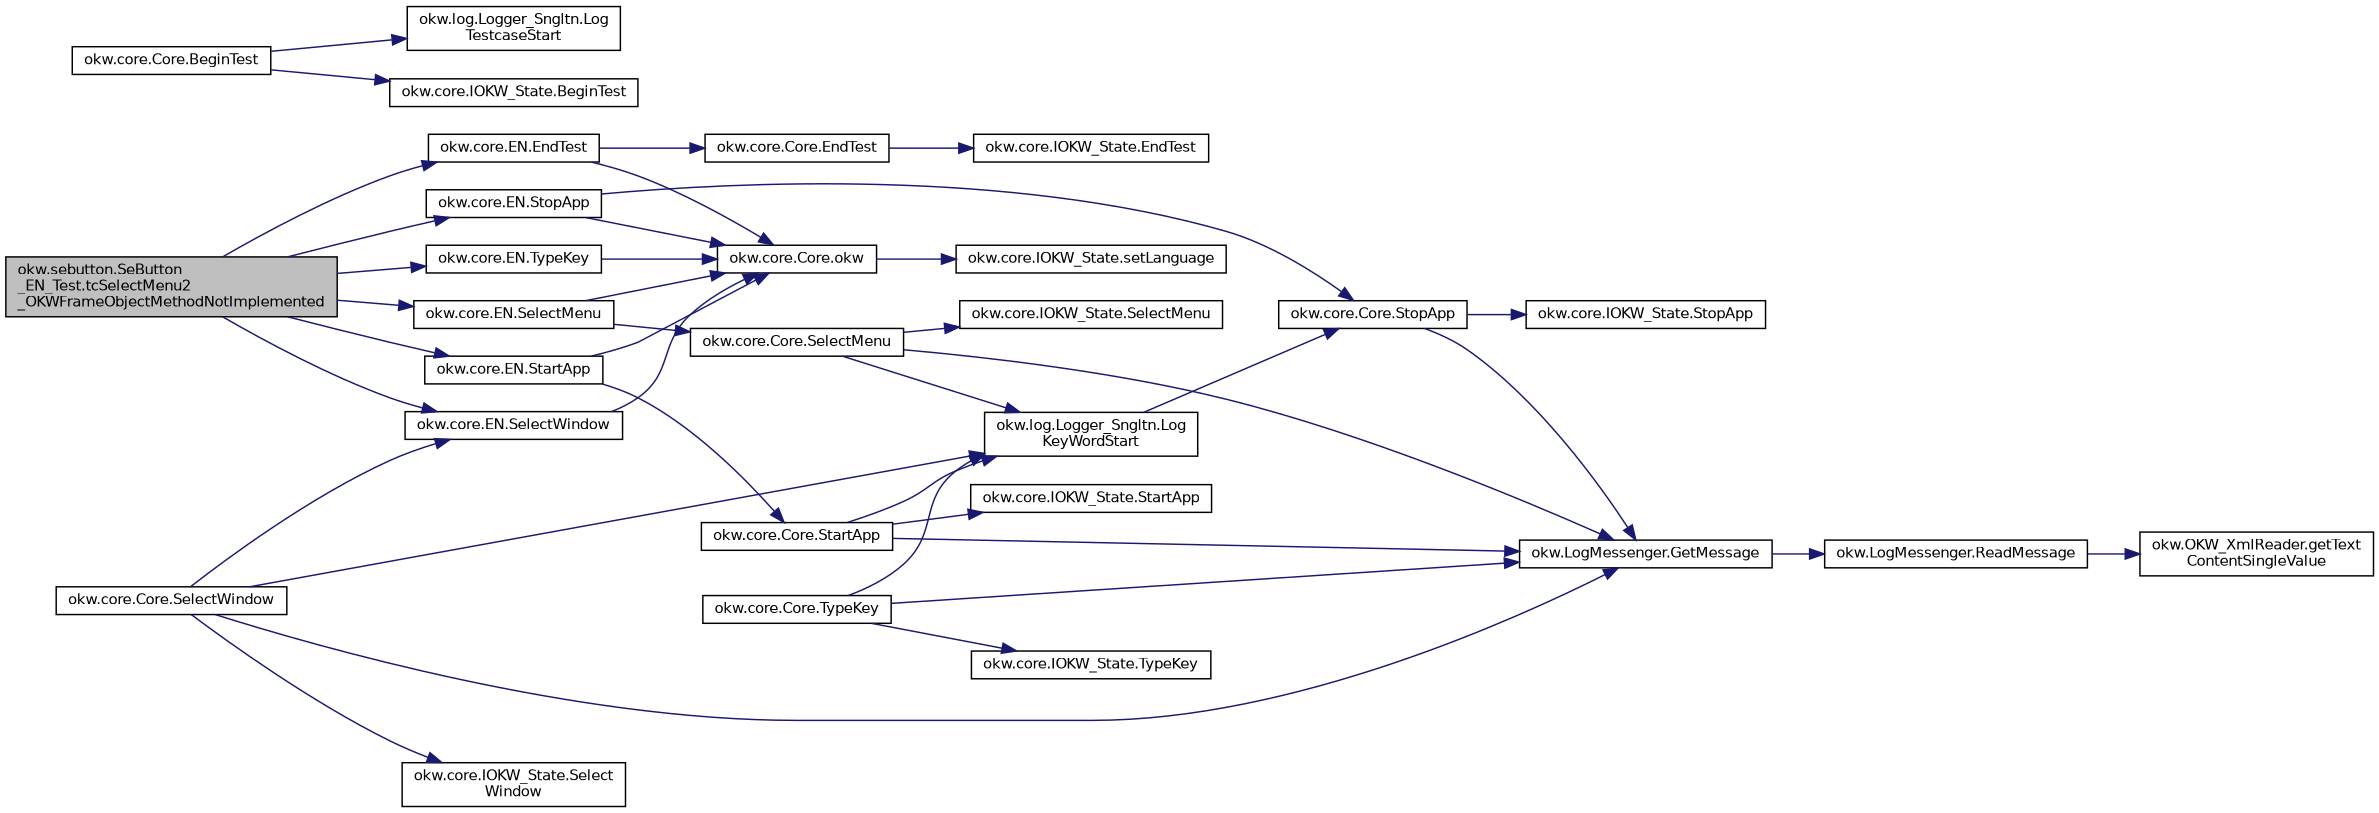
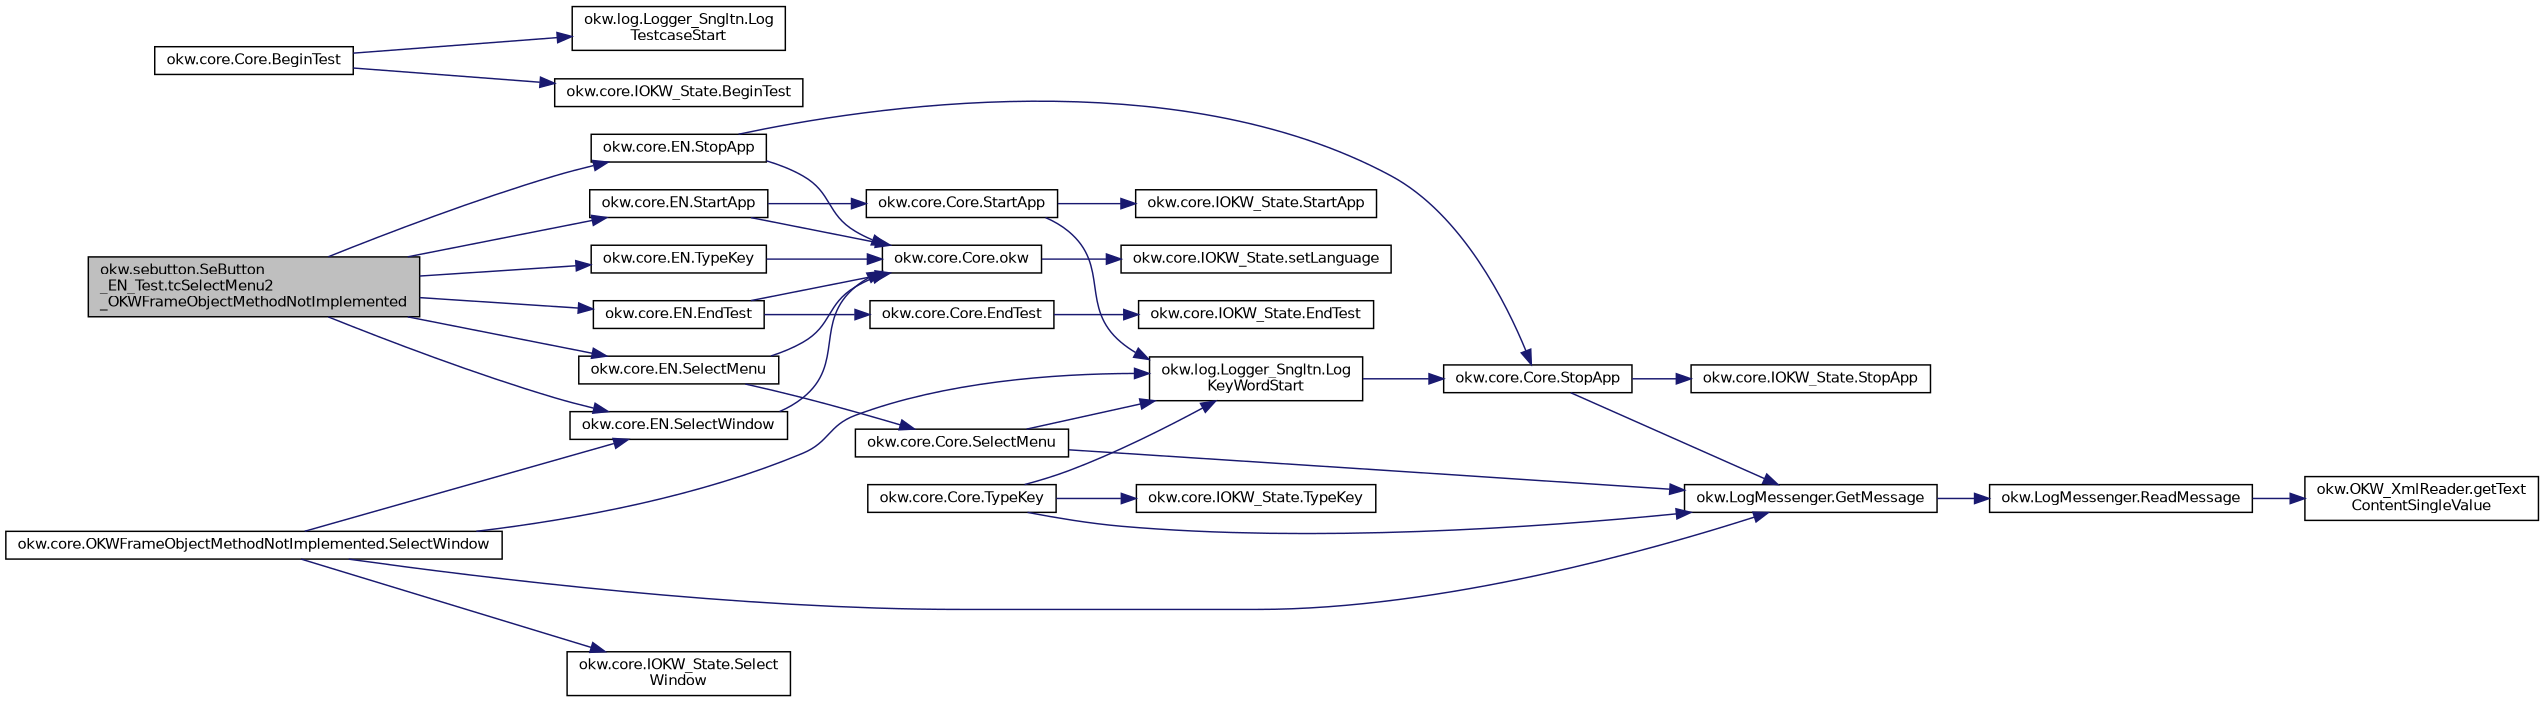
node "okw.core.IOKW_State.SelectMenu": removed
edge "okw.core.Core.StartApp" -> "okw.LogMessenger.GetMessage": removed
node "okw.core.Core.SelectWindow": label "okw.core.Core.SelectWindow" -> "okw.core.OKWFrameObjectMethodNotImplemented.SelectWindow"
